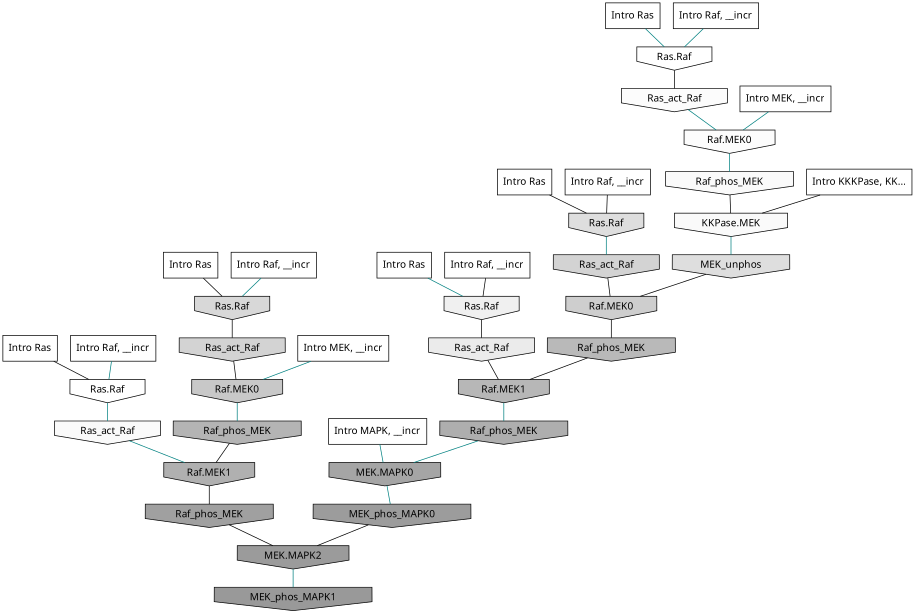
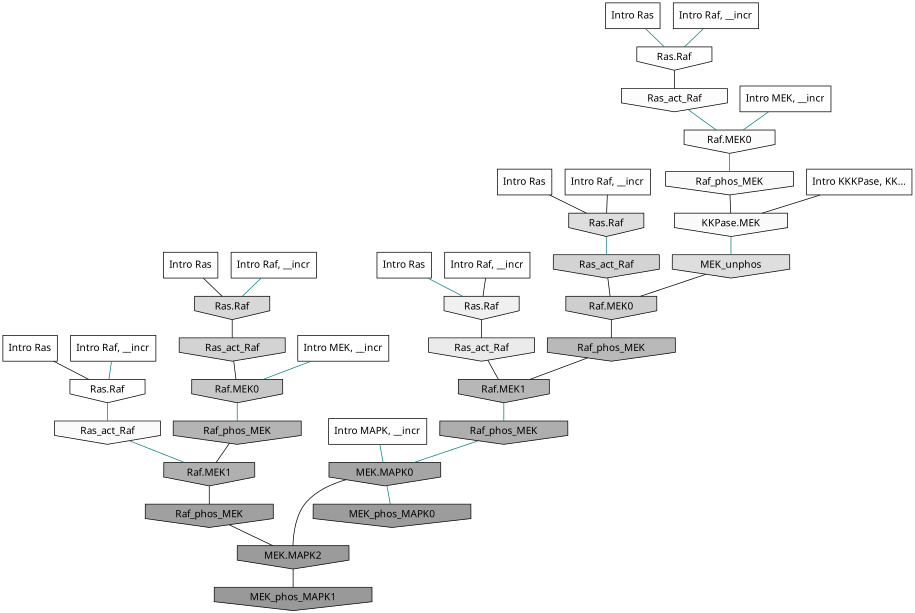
edge "MEK_phos_MAPK0" -- "MEK.MAPK2": now "MEK.MAPK0" -- "MEK.MAPK2"
edge "MEK.MAPK2" -- "MEK_phos_MAPK1": color teal -> black
